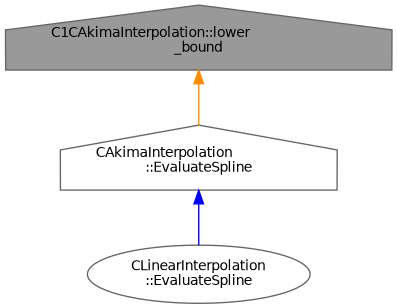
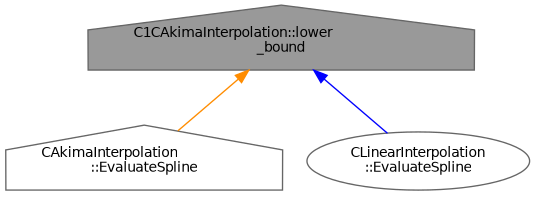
edge "CLinearInterpolation ::EvaluateSpline" -> "CAkimaInterpolation ::EvaluateSpline": now "CLinearInterpolation ::EvaluateSpline" -> "C1CAkimaInterpolation::lower _bound"
